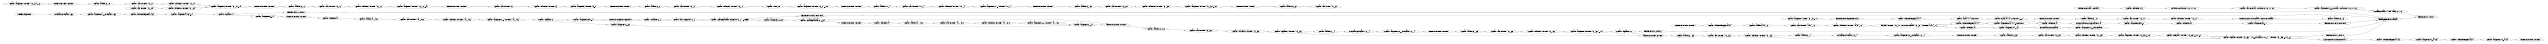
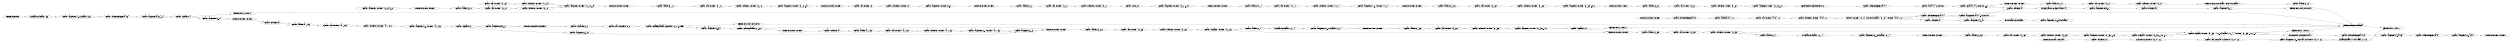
node "(<operator>.indirection,*(_WORD *)(v5 + 52))": added
